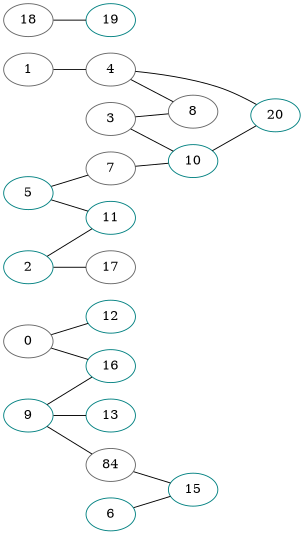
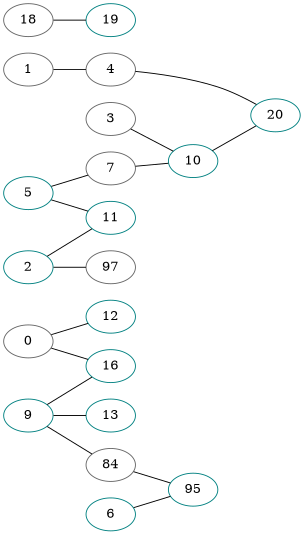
node "8": removed
node "17": label "17" -> "97"
node "15": label "15" -> "95"
